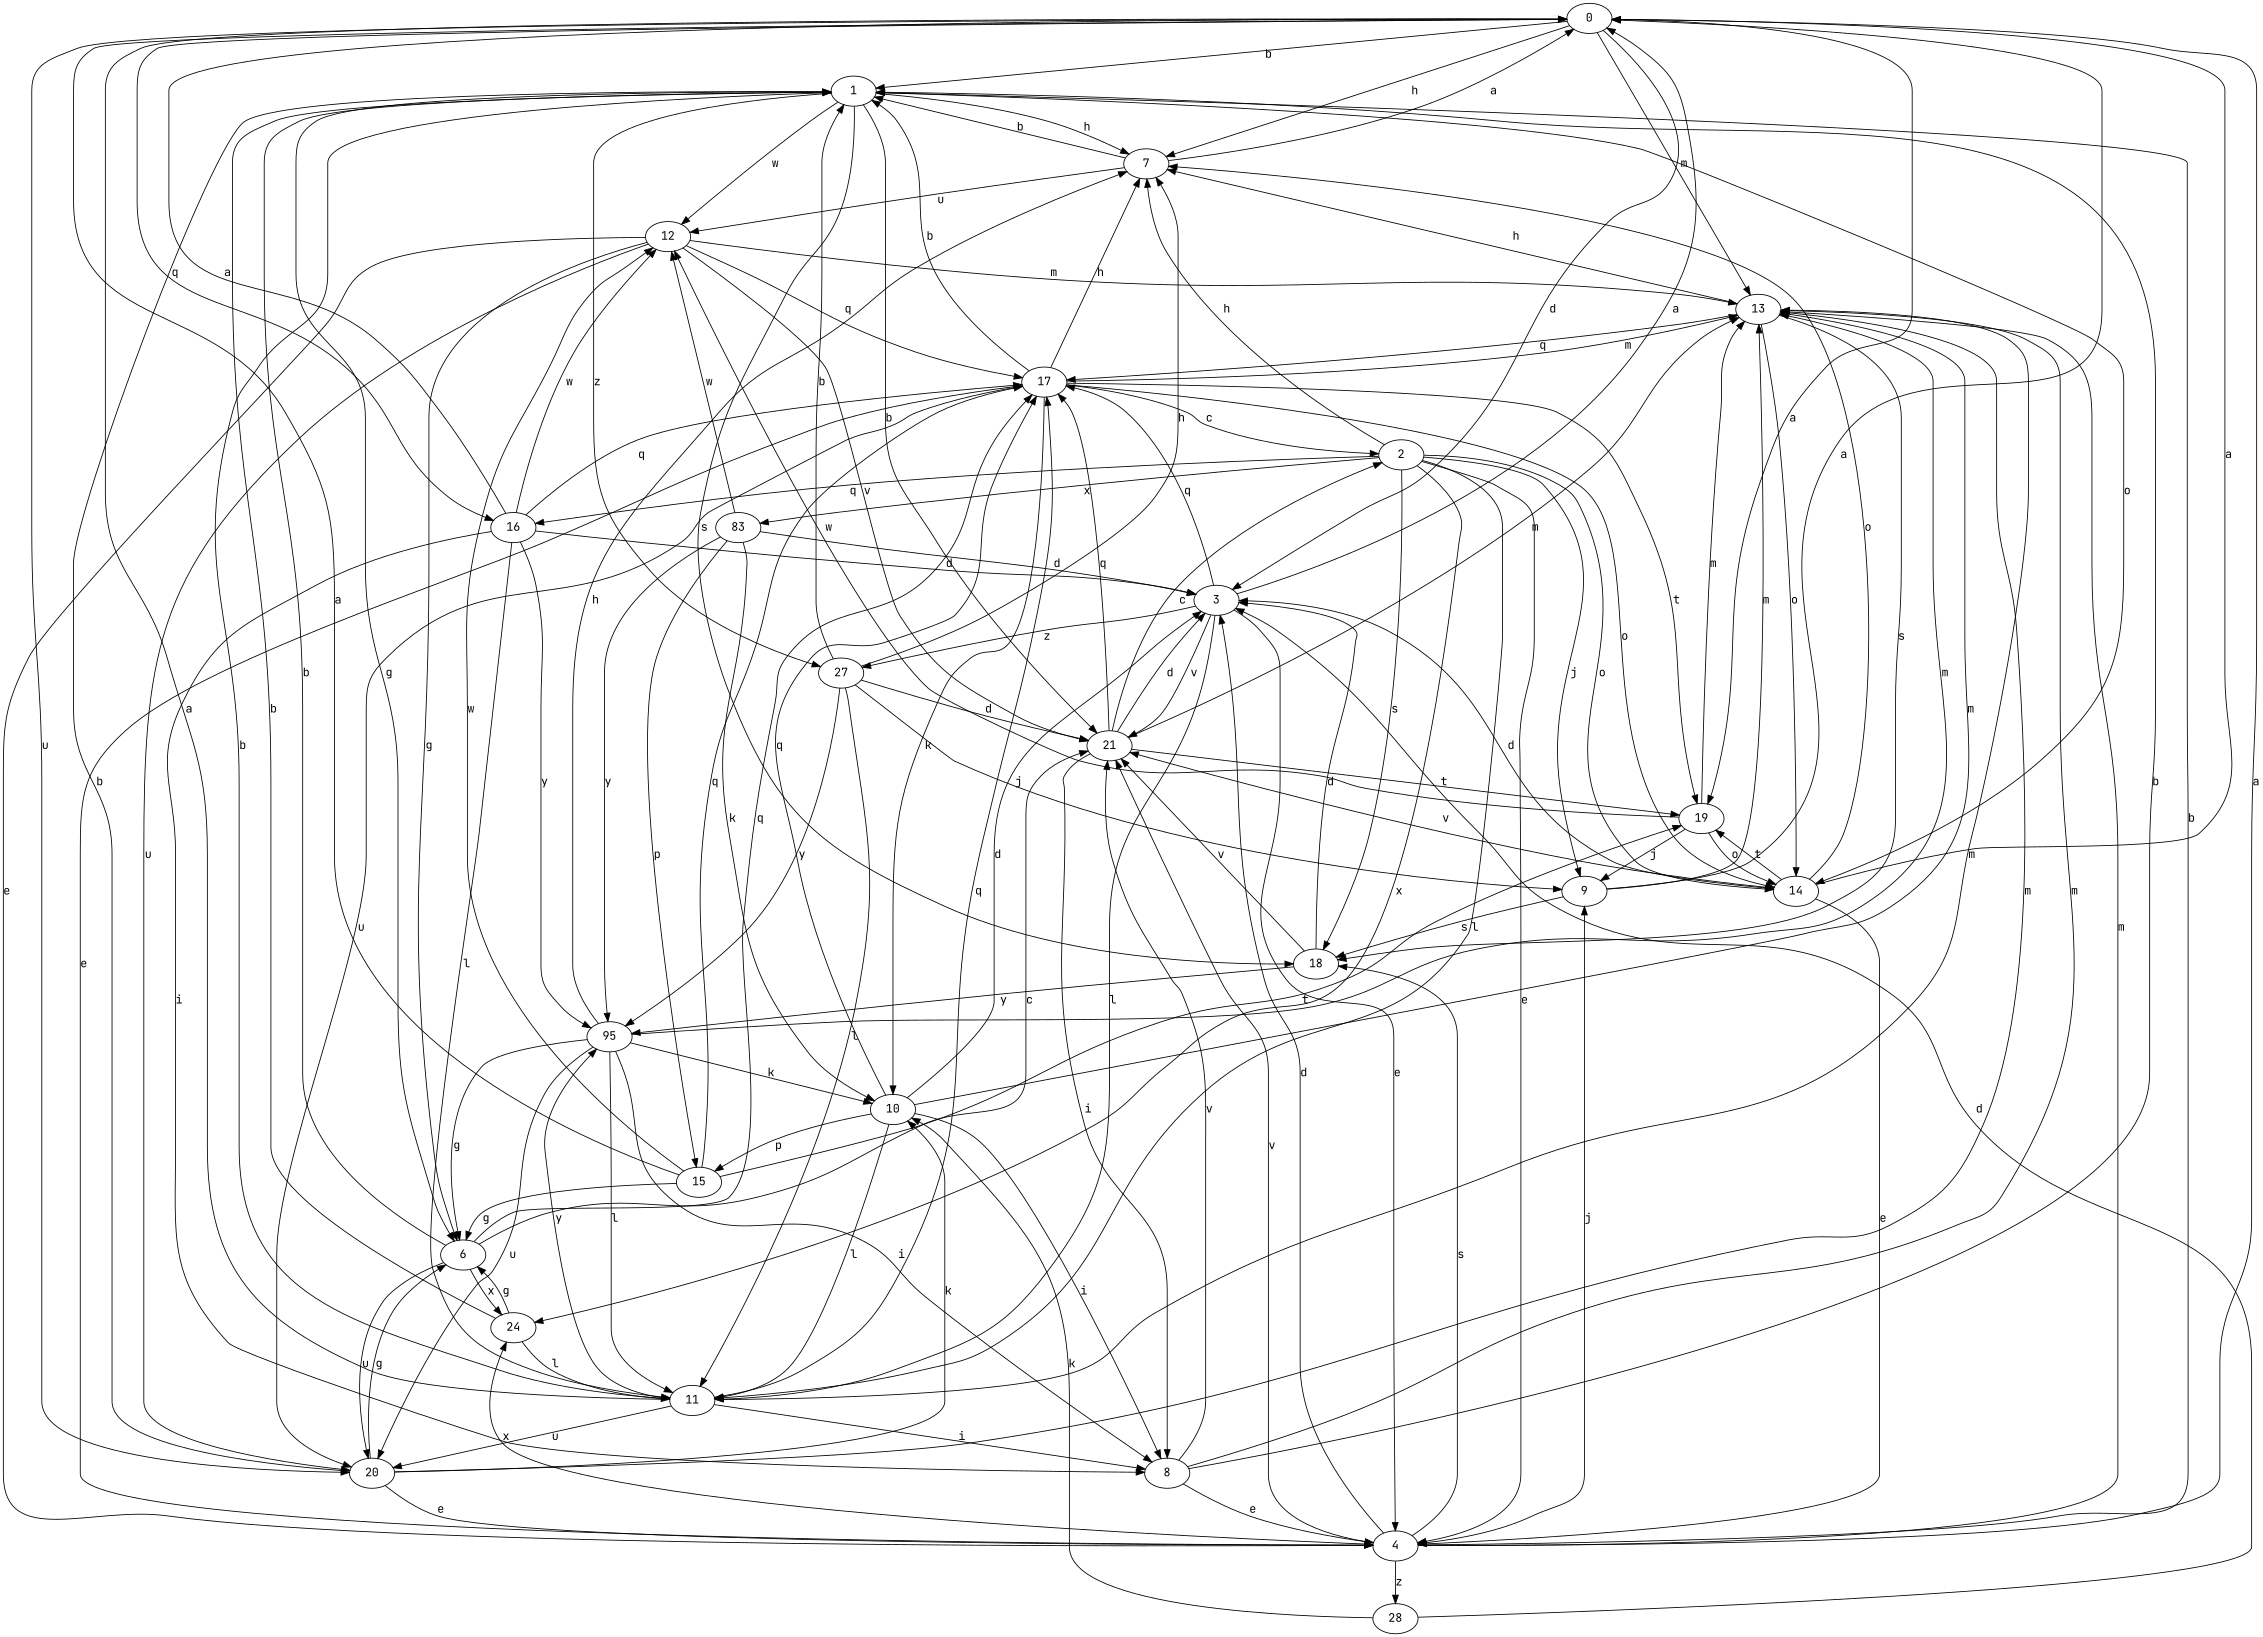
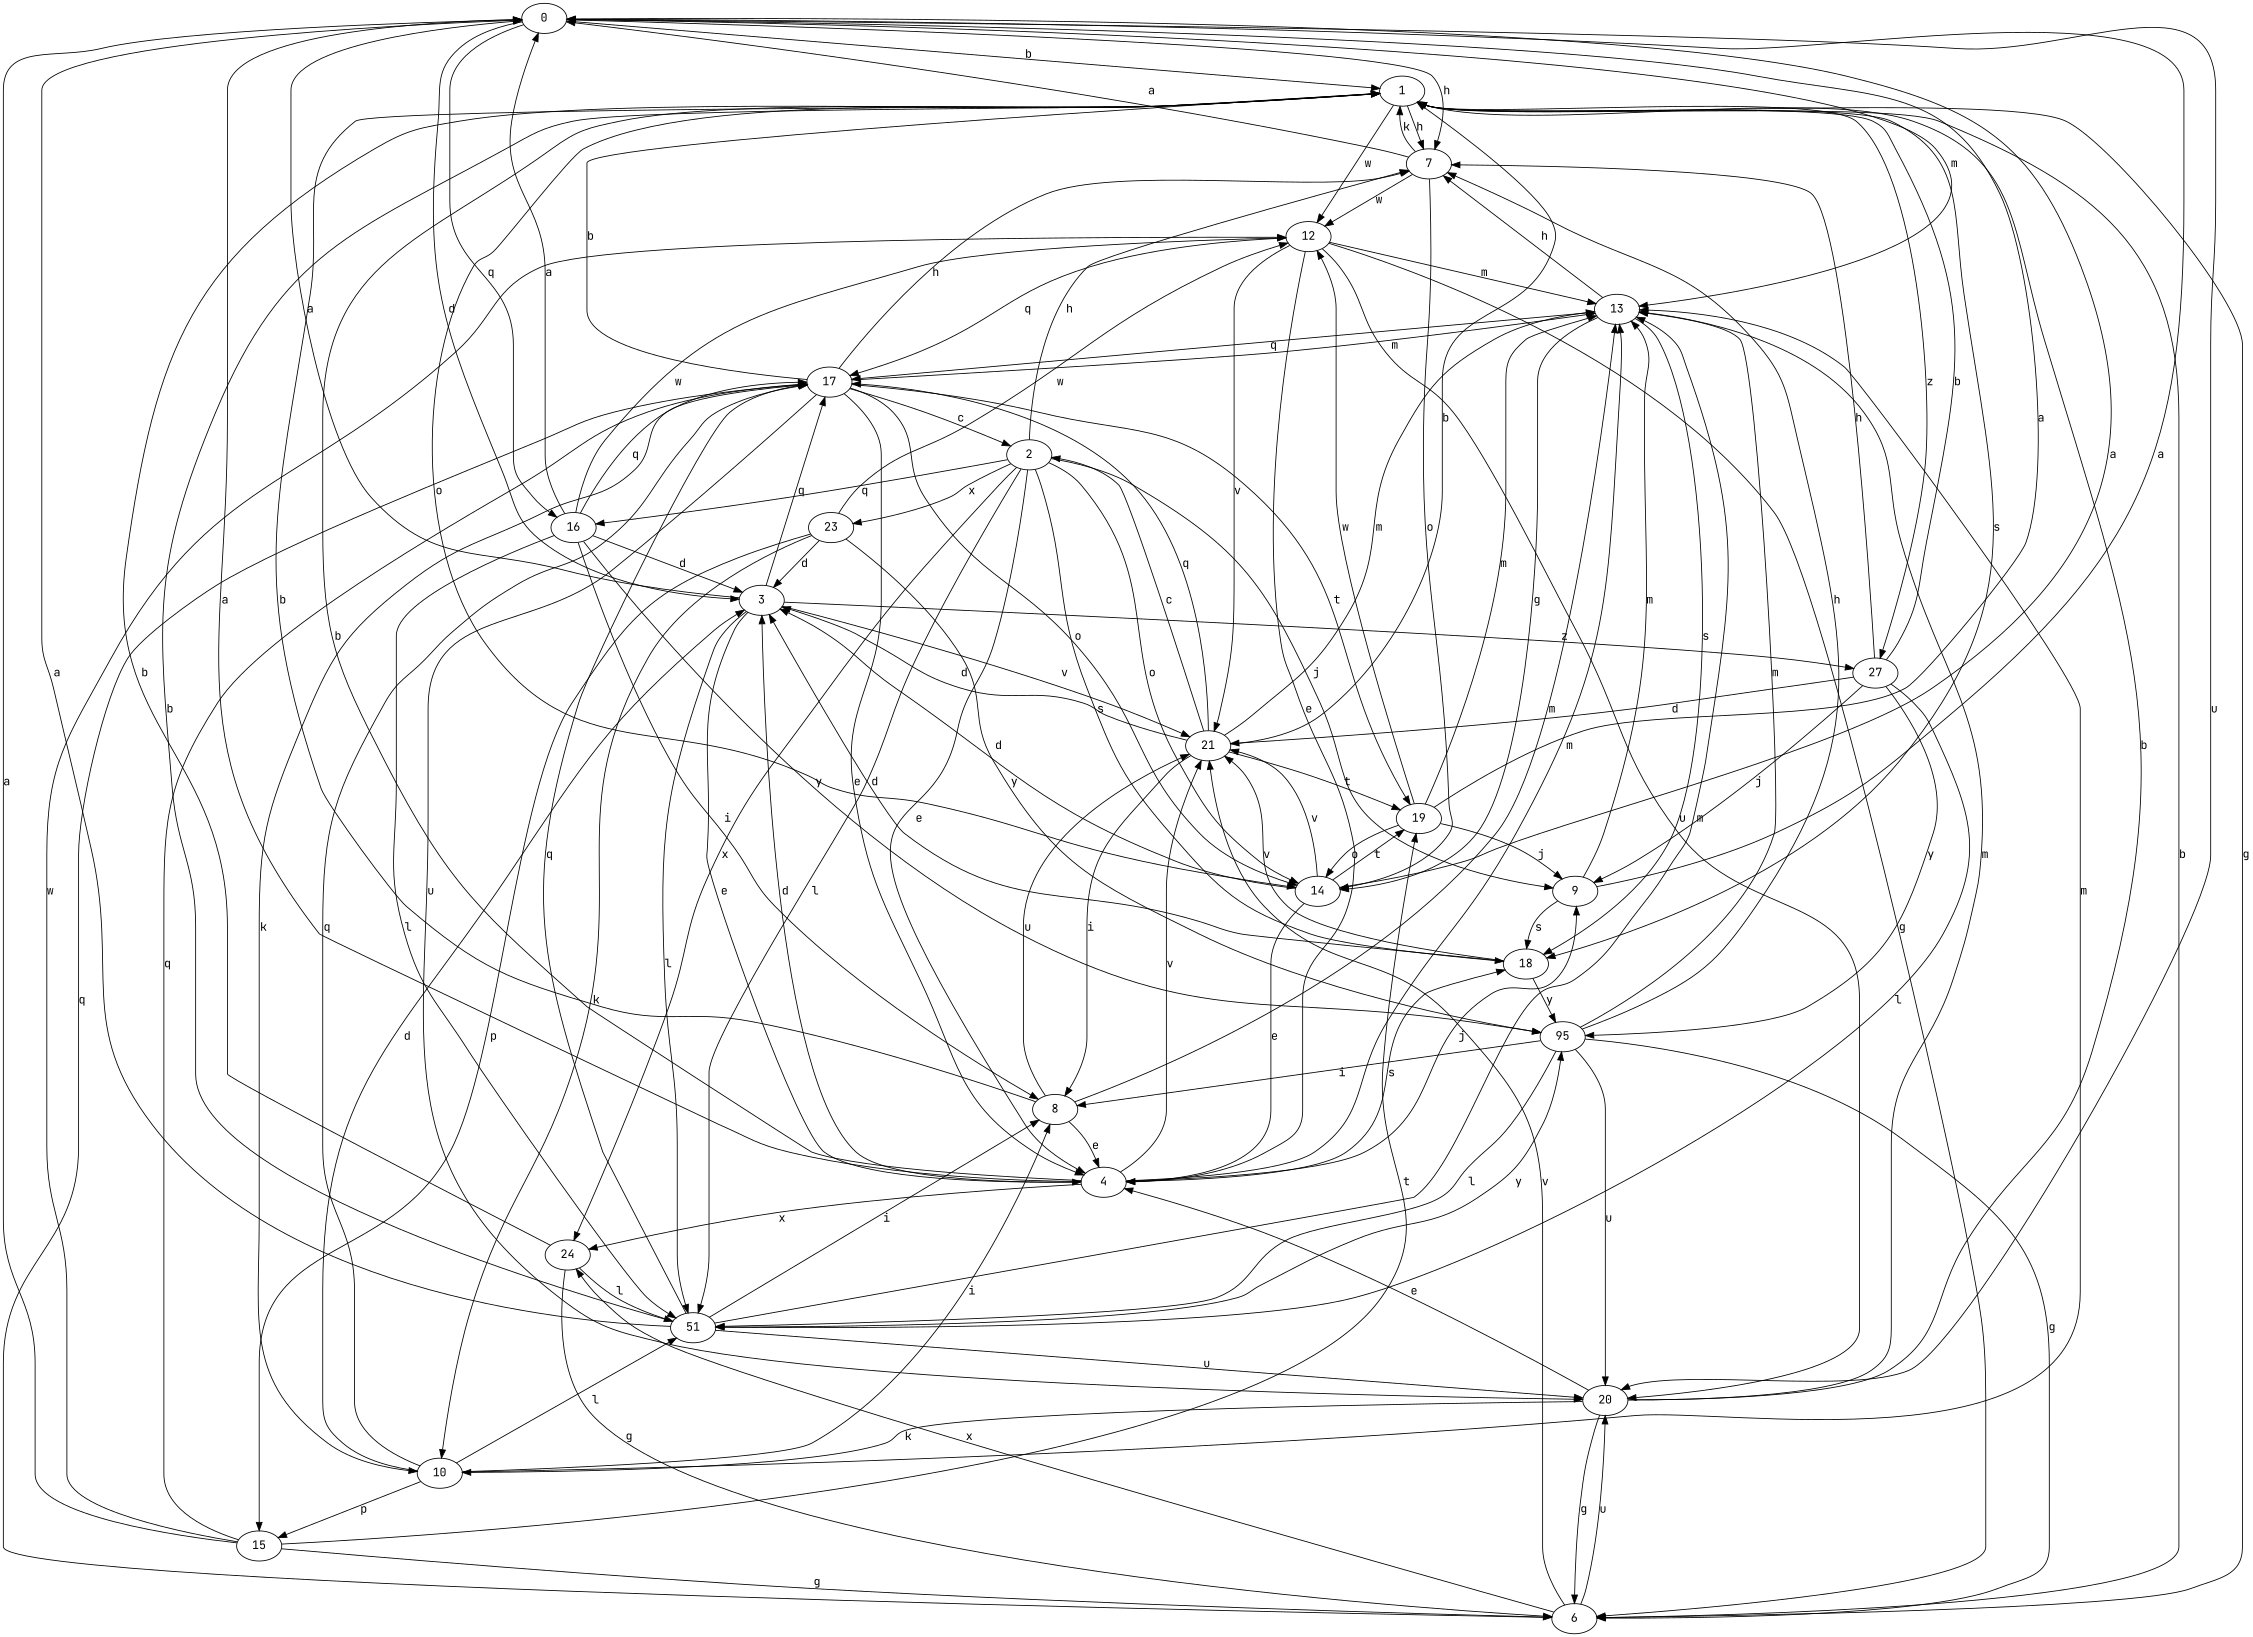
edge "7" -> "1": label "b" -> "k"
edge "7" -> "12": label "u" -> "w"
edge "14" -> "7": reversed
edge "0" -> "19": reversed
edge "1" -> "21": reversed
node "83": label "83" -> "23"
edge "13" -> "14": label "o" -> "g"
edge "6" -> "21": label "c" -> "v"
edge "95" -> "10": removed, label "k"
edge "8" -> "21": label "v" -> "u"
node "11": label "11" -> "51"
node "28": removed
